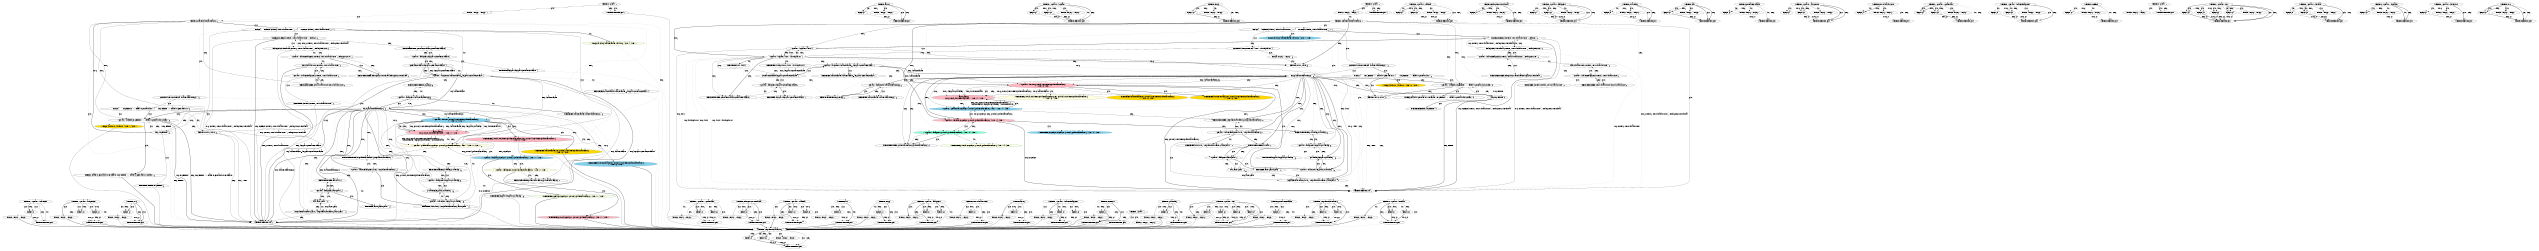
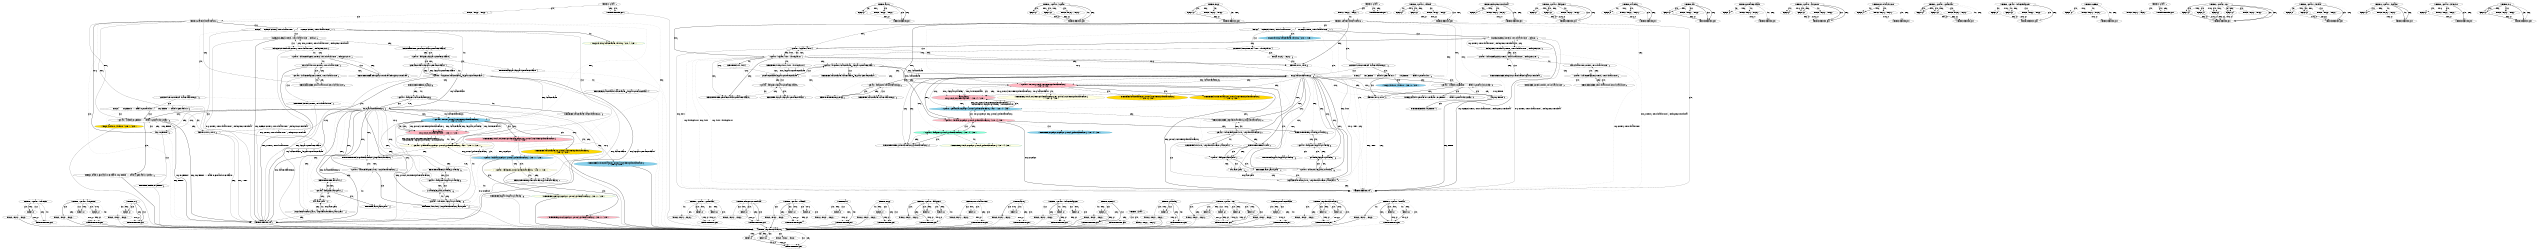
node "<(LOCAL,Shutdown : Shutdown)<SUB>10</SUB>>": fillcolor gold -> skyblue
